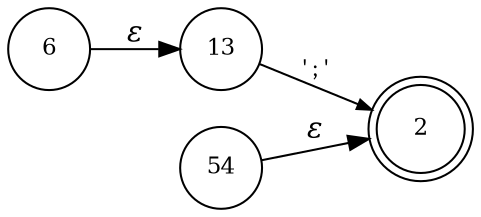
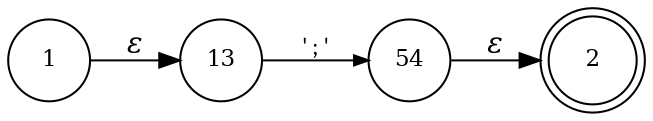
node "6": label "6" -> "1"
edge "13" -> "2": now "13" -> "54"
